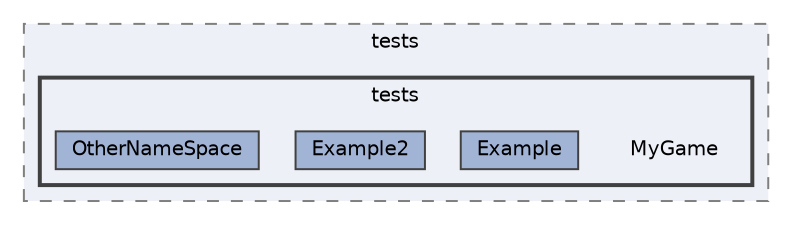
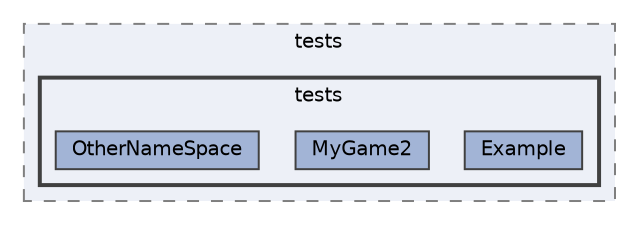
node "Example2": label "Example2" -> "MyGame2"
node "MyGame": removed
